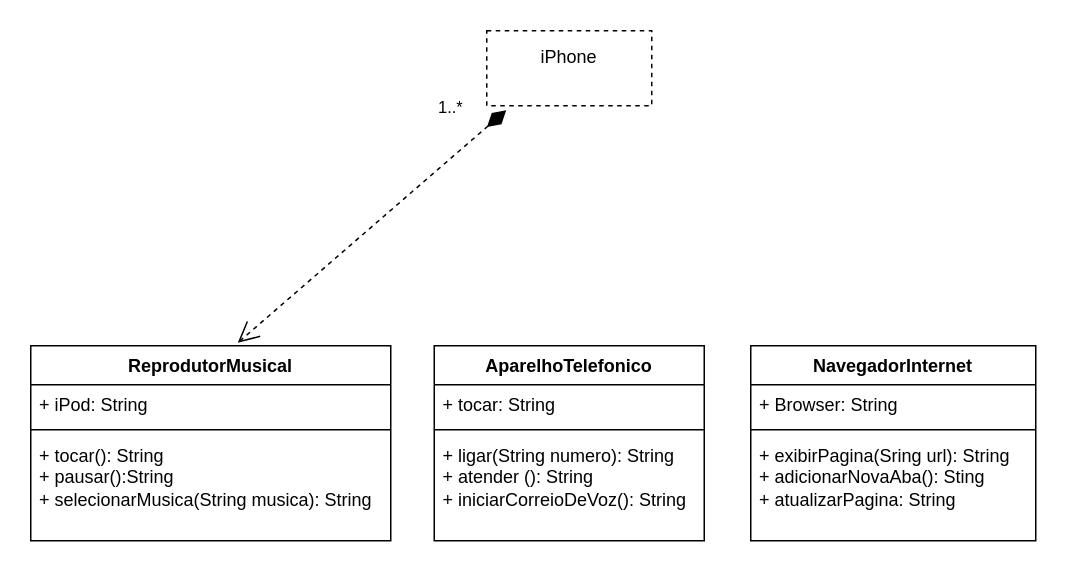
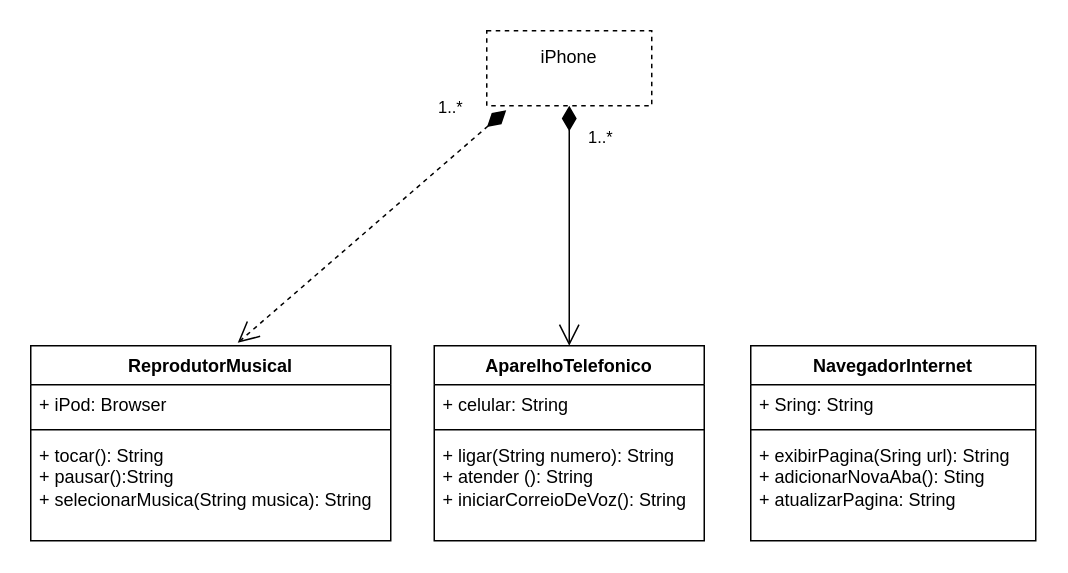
edge "iPhone" -- "AparelhoTelefonico": added, label "1..*"
node "+ iPod: String": label "+ iPod: String" -> "+ iPod: Browser"
node "+ tocar: String": label "+ tocar: String" -> "+ celular: String"
node "+ Browser: String": label "+ Browser: String" -> "+ Sring: String"
